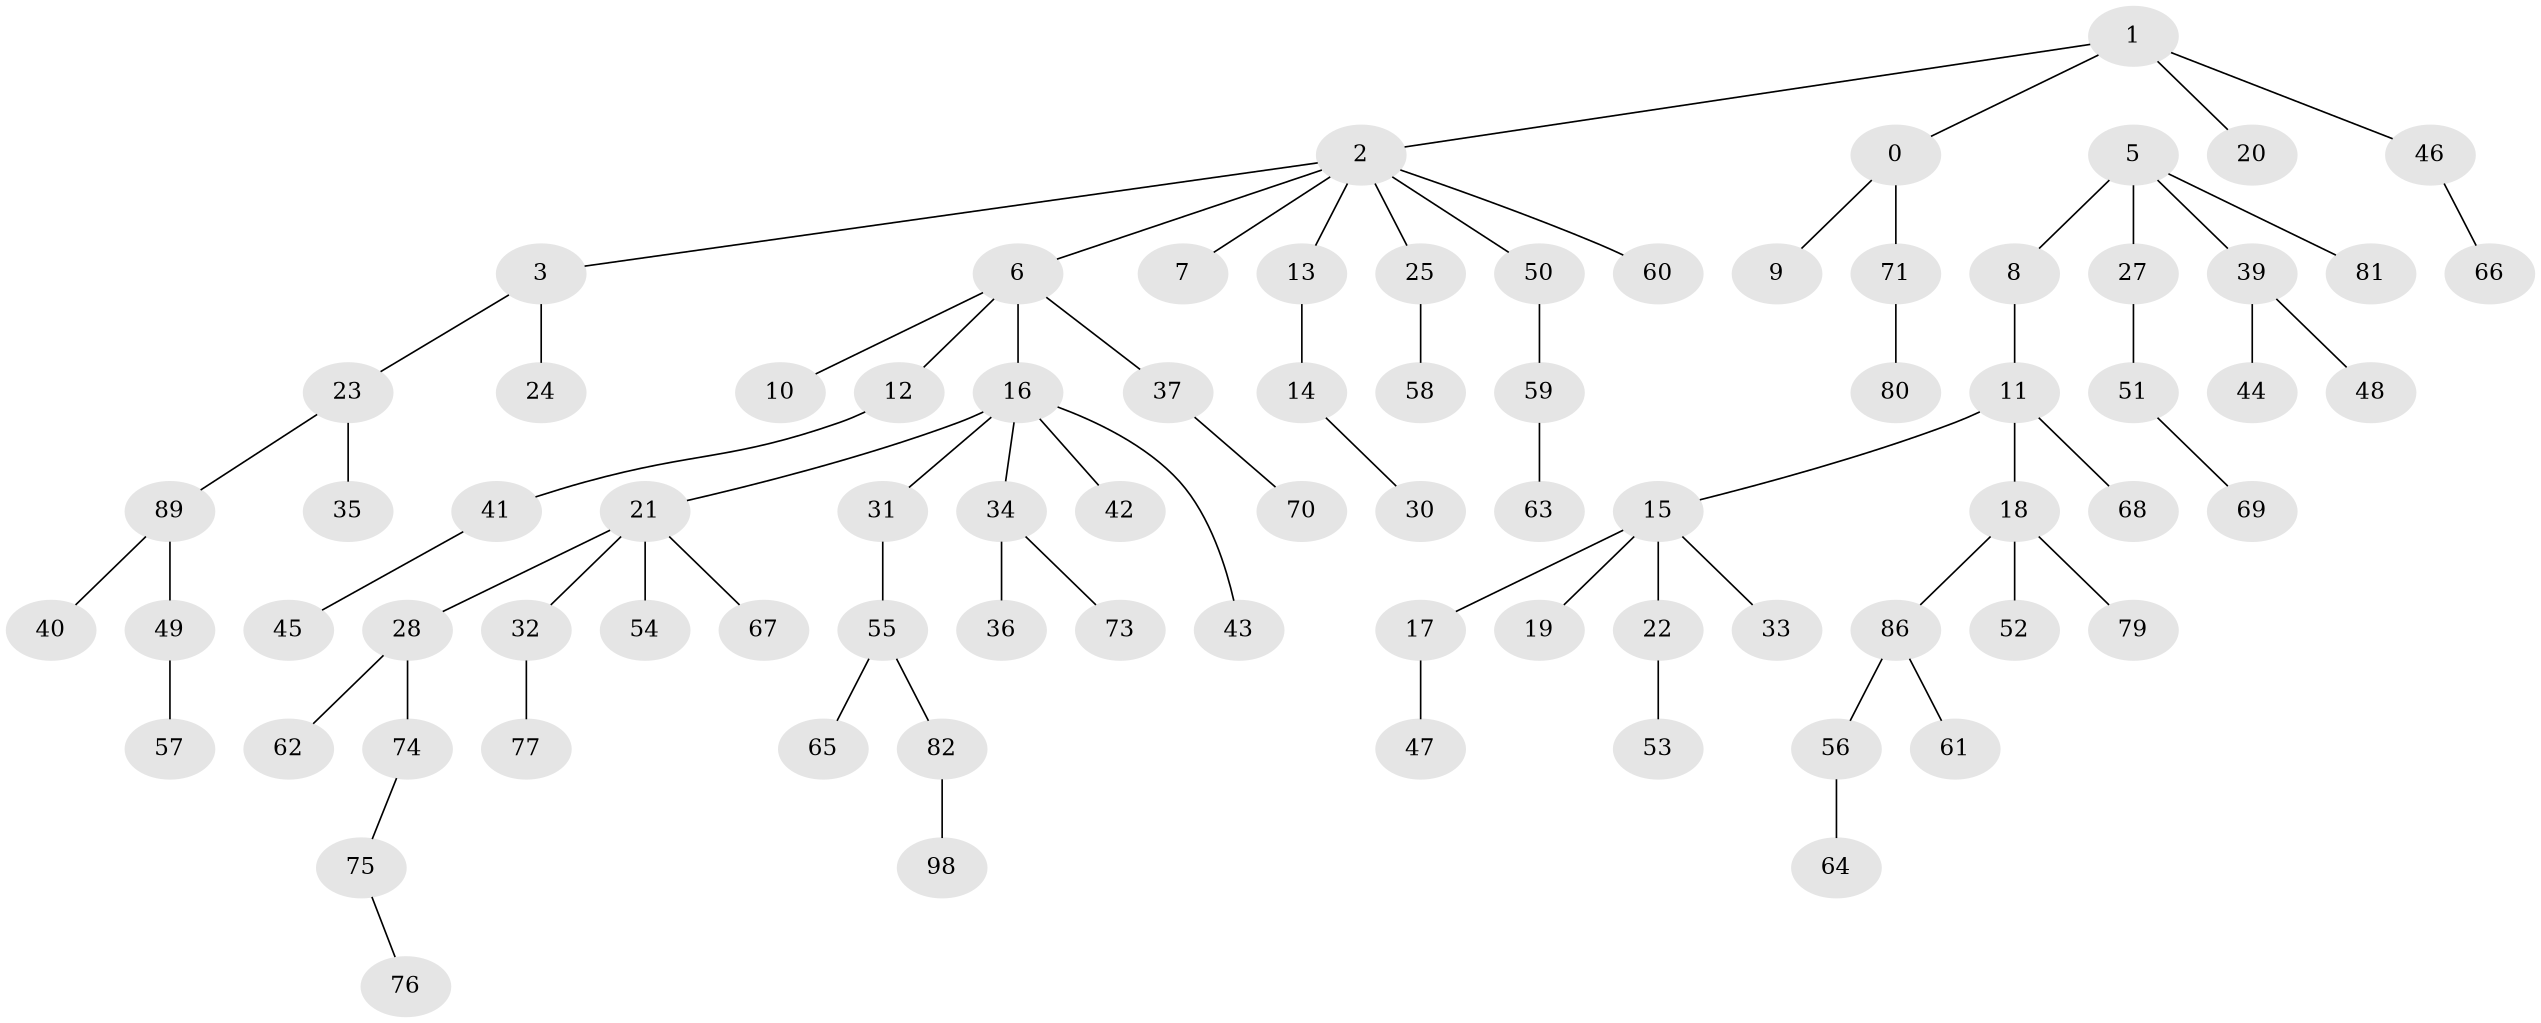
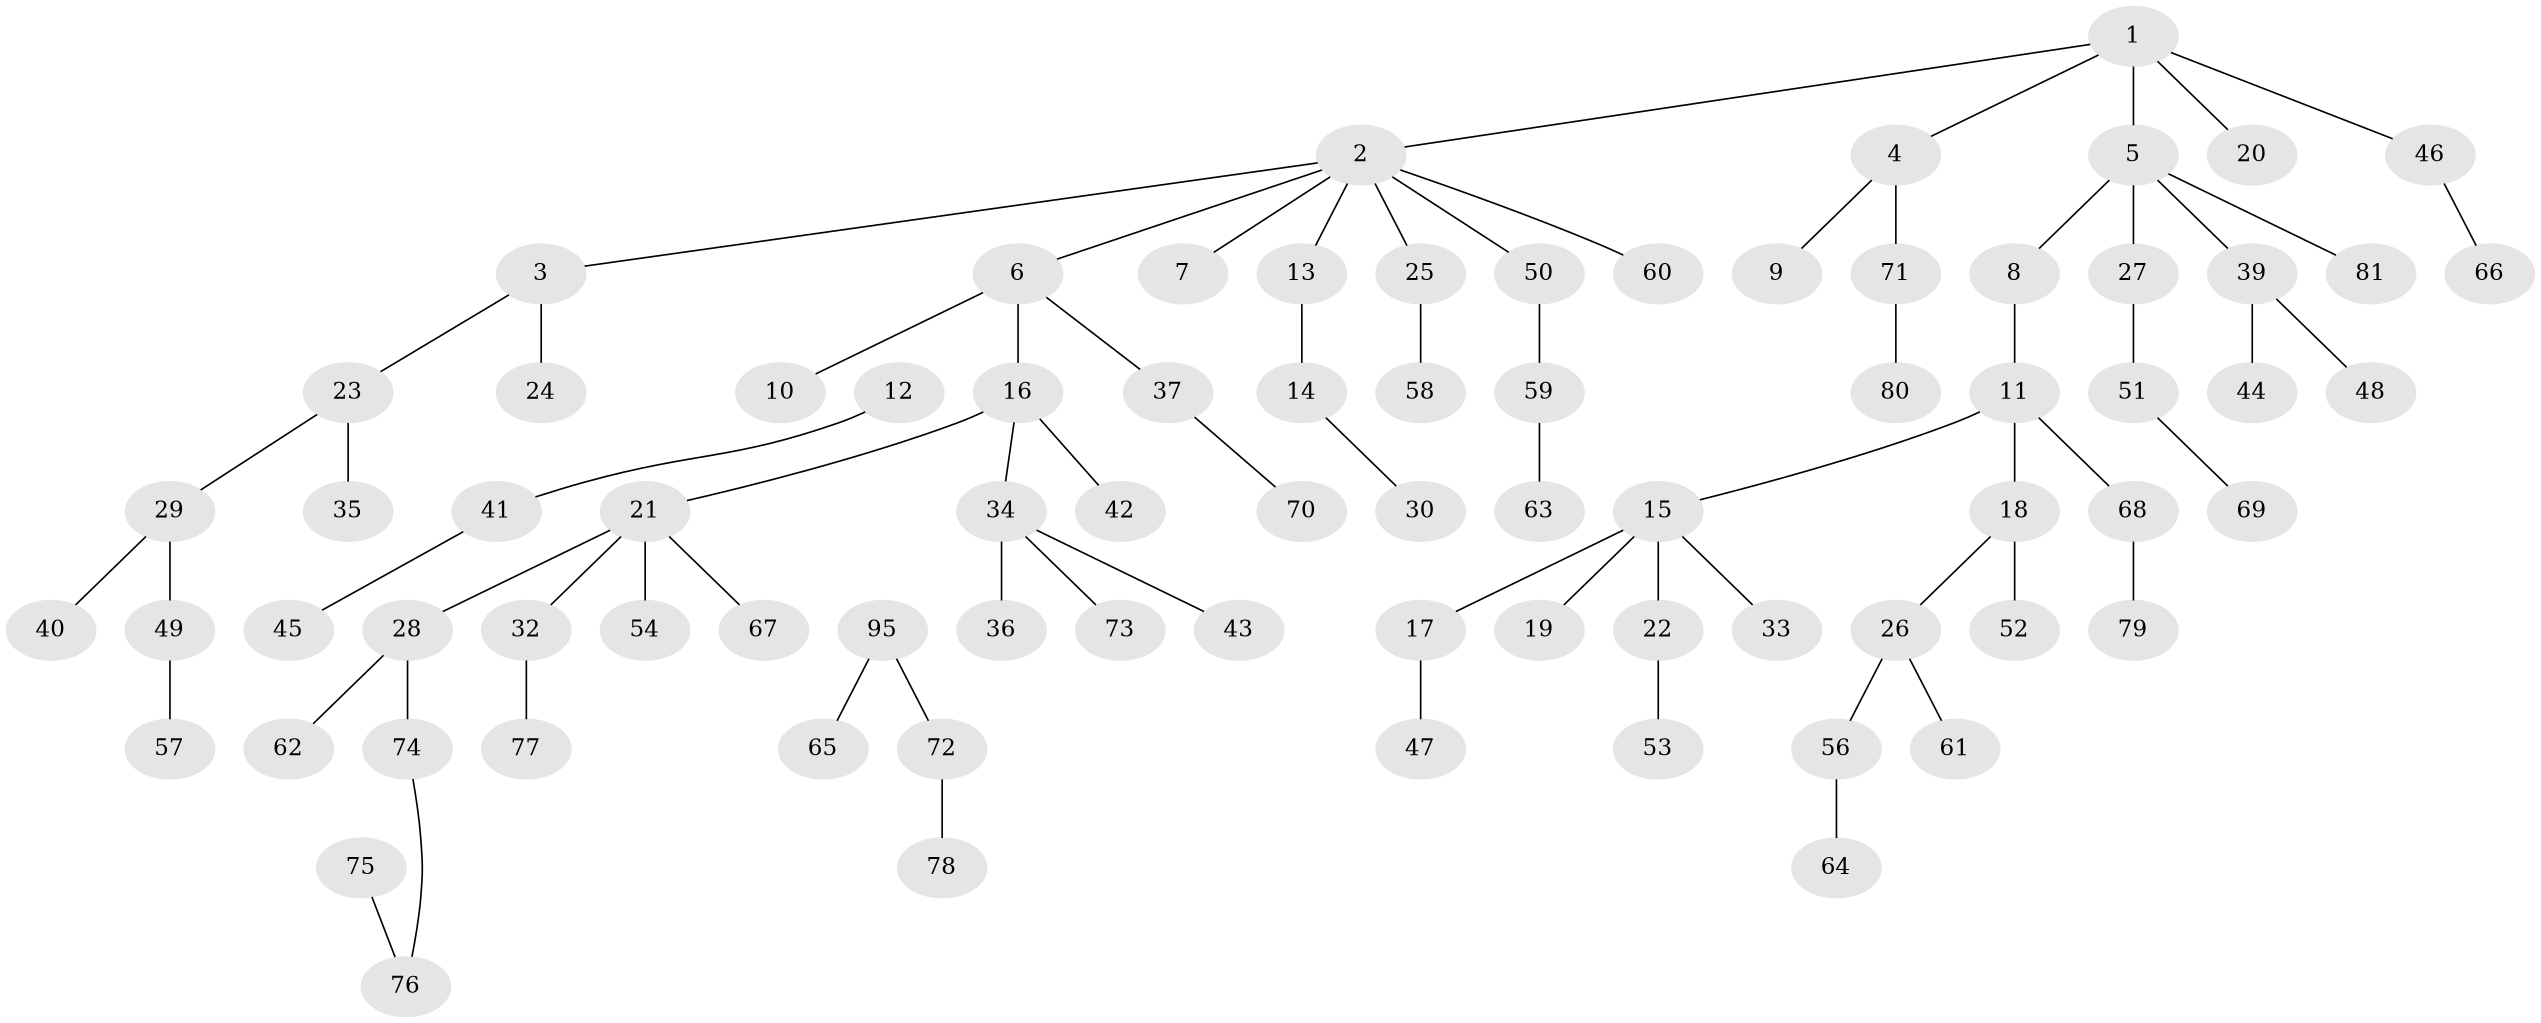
edge "1" -- "5": added
node "0": label "0" -> "4"
edge "6" -- "12": removed
edge "16" -- "43": now "34" -- "43"
node "89": label "89" -> "29"
node "31": removed
edge "18" -- "79": now "68" -- "79"
node "55": label "55" -> "95"
node "86": label "86" -> "26"
node "82": label "82" -> "72"
edge "74" -- "75": now "74" -- "76"
node "98": label "98" -> "78"
